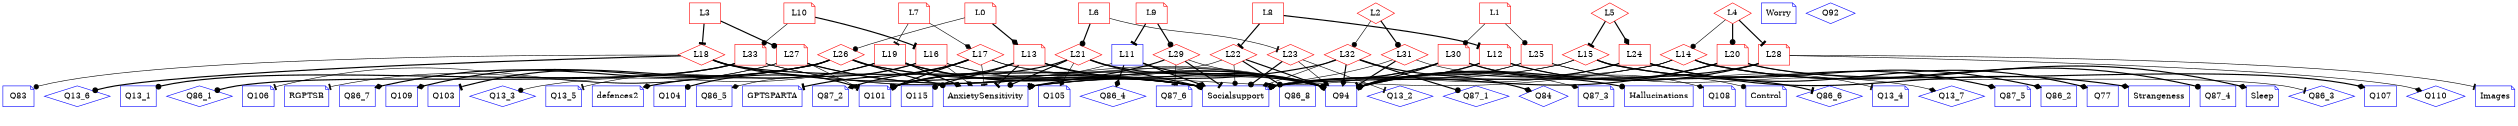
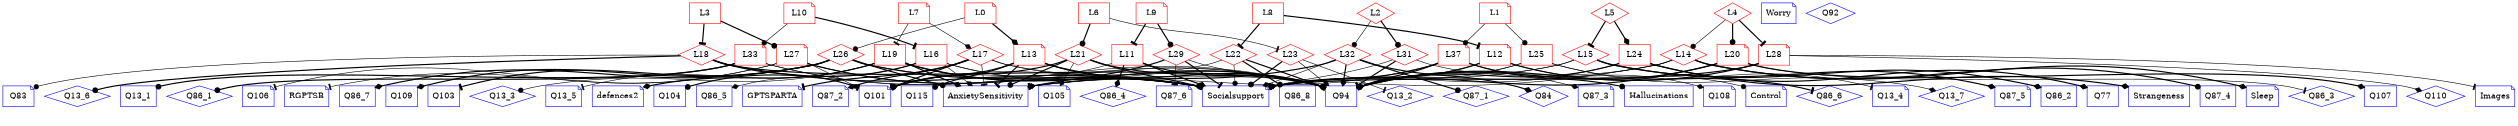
node "L11": color blue -> red
node "L30": label "L30" -> "L37"
